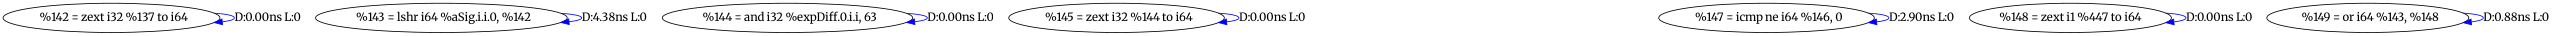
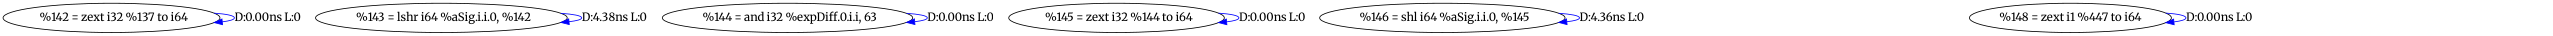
node "%146 = shl i64 %aSig.i.i.0, %145": added
node "%147 = icmp ne i64 %146, 0": removed
node "%149 = or i64 %143, %148": removed
